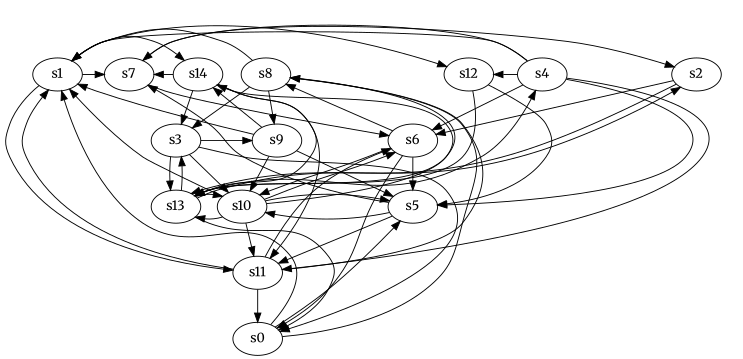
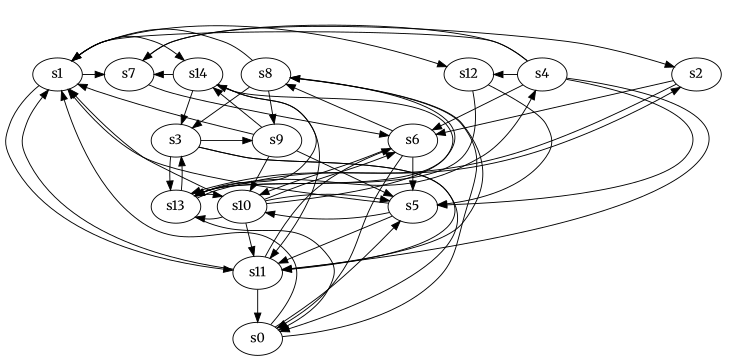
edge "s5" -> "s7": now "s5" -> "s1"
edge "s3" -> "s10": now "s3" -> "s11"
